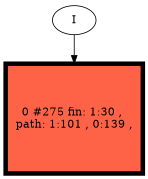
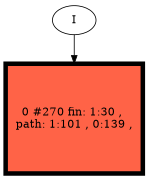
node "0 #275 fin: 1:30 , path: 1:101 , 0:139 ,": label "0 #275 fin: 1:30 , path: 1:101 , 0:139 ," -> "0 #270 fin: 1:30 , path: 1:101 , 0:139 ,"
